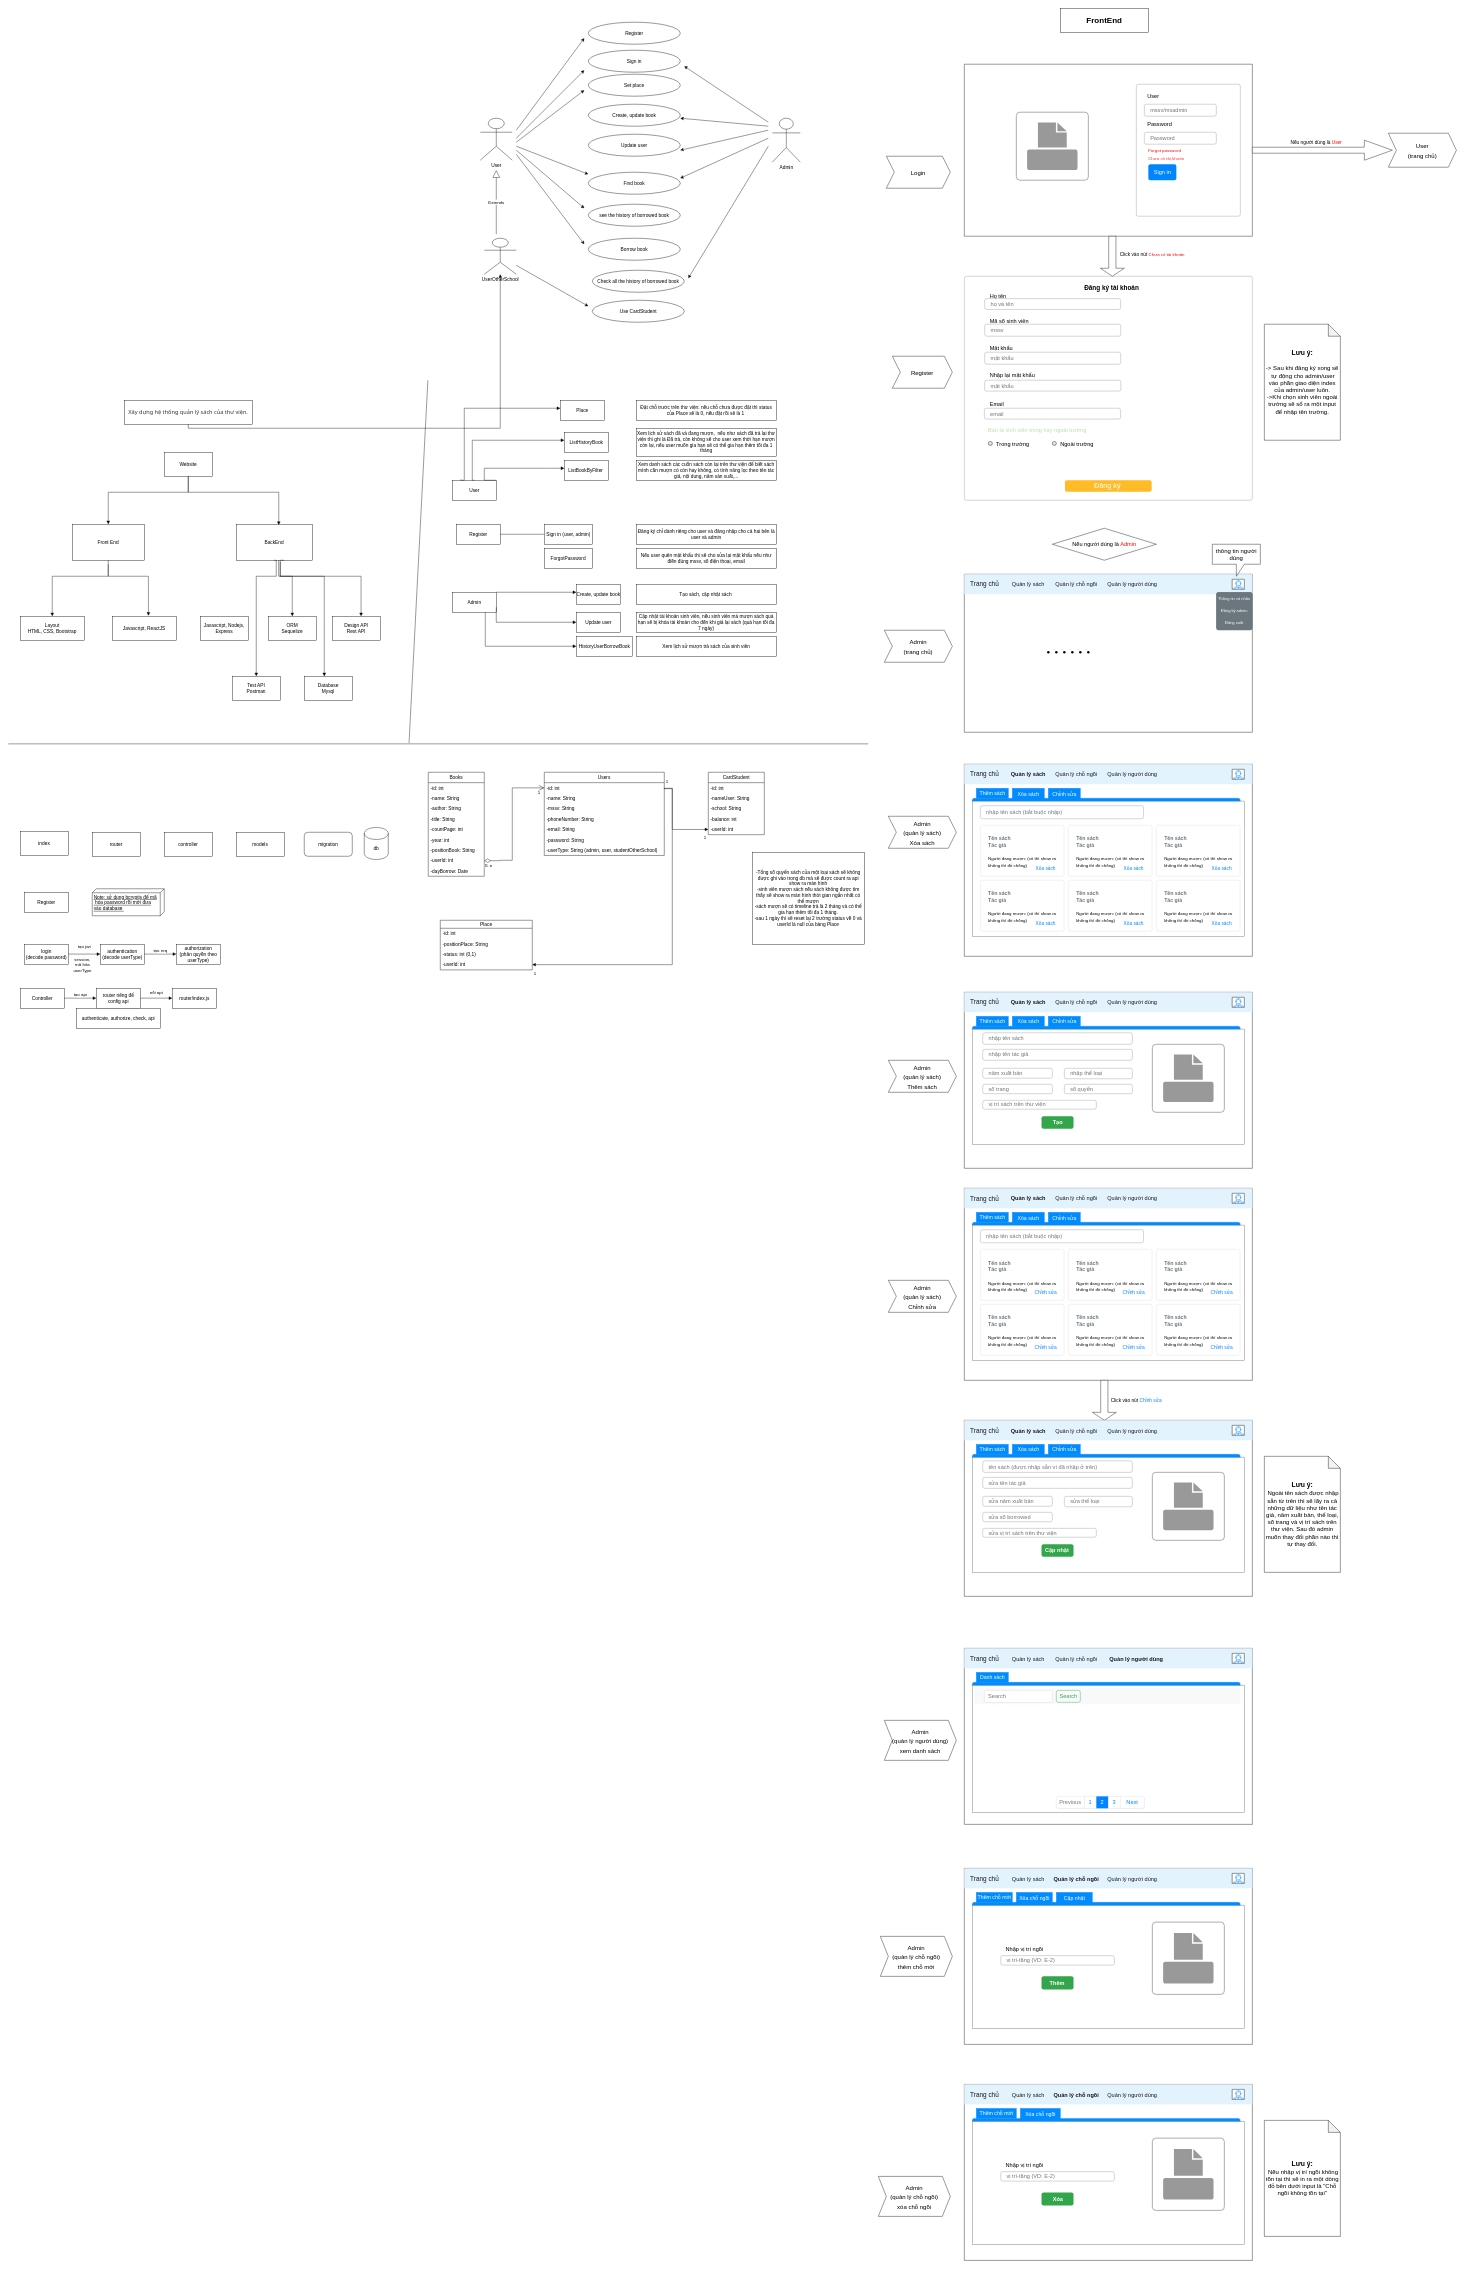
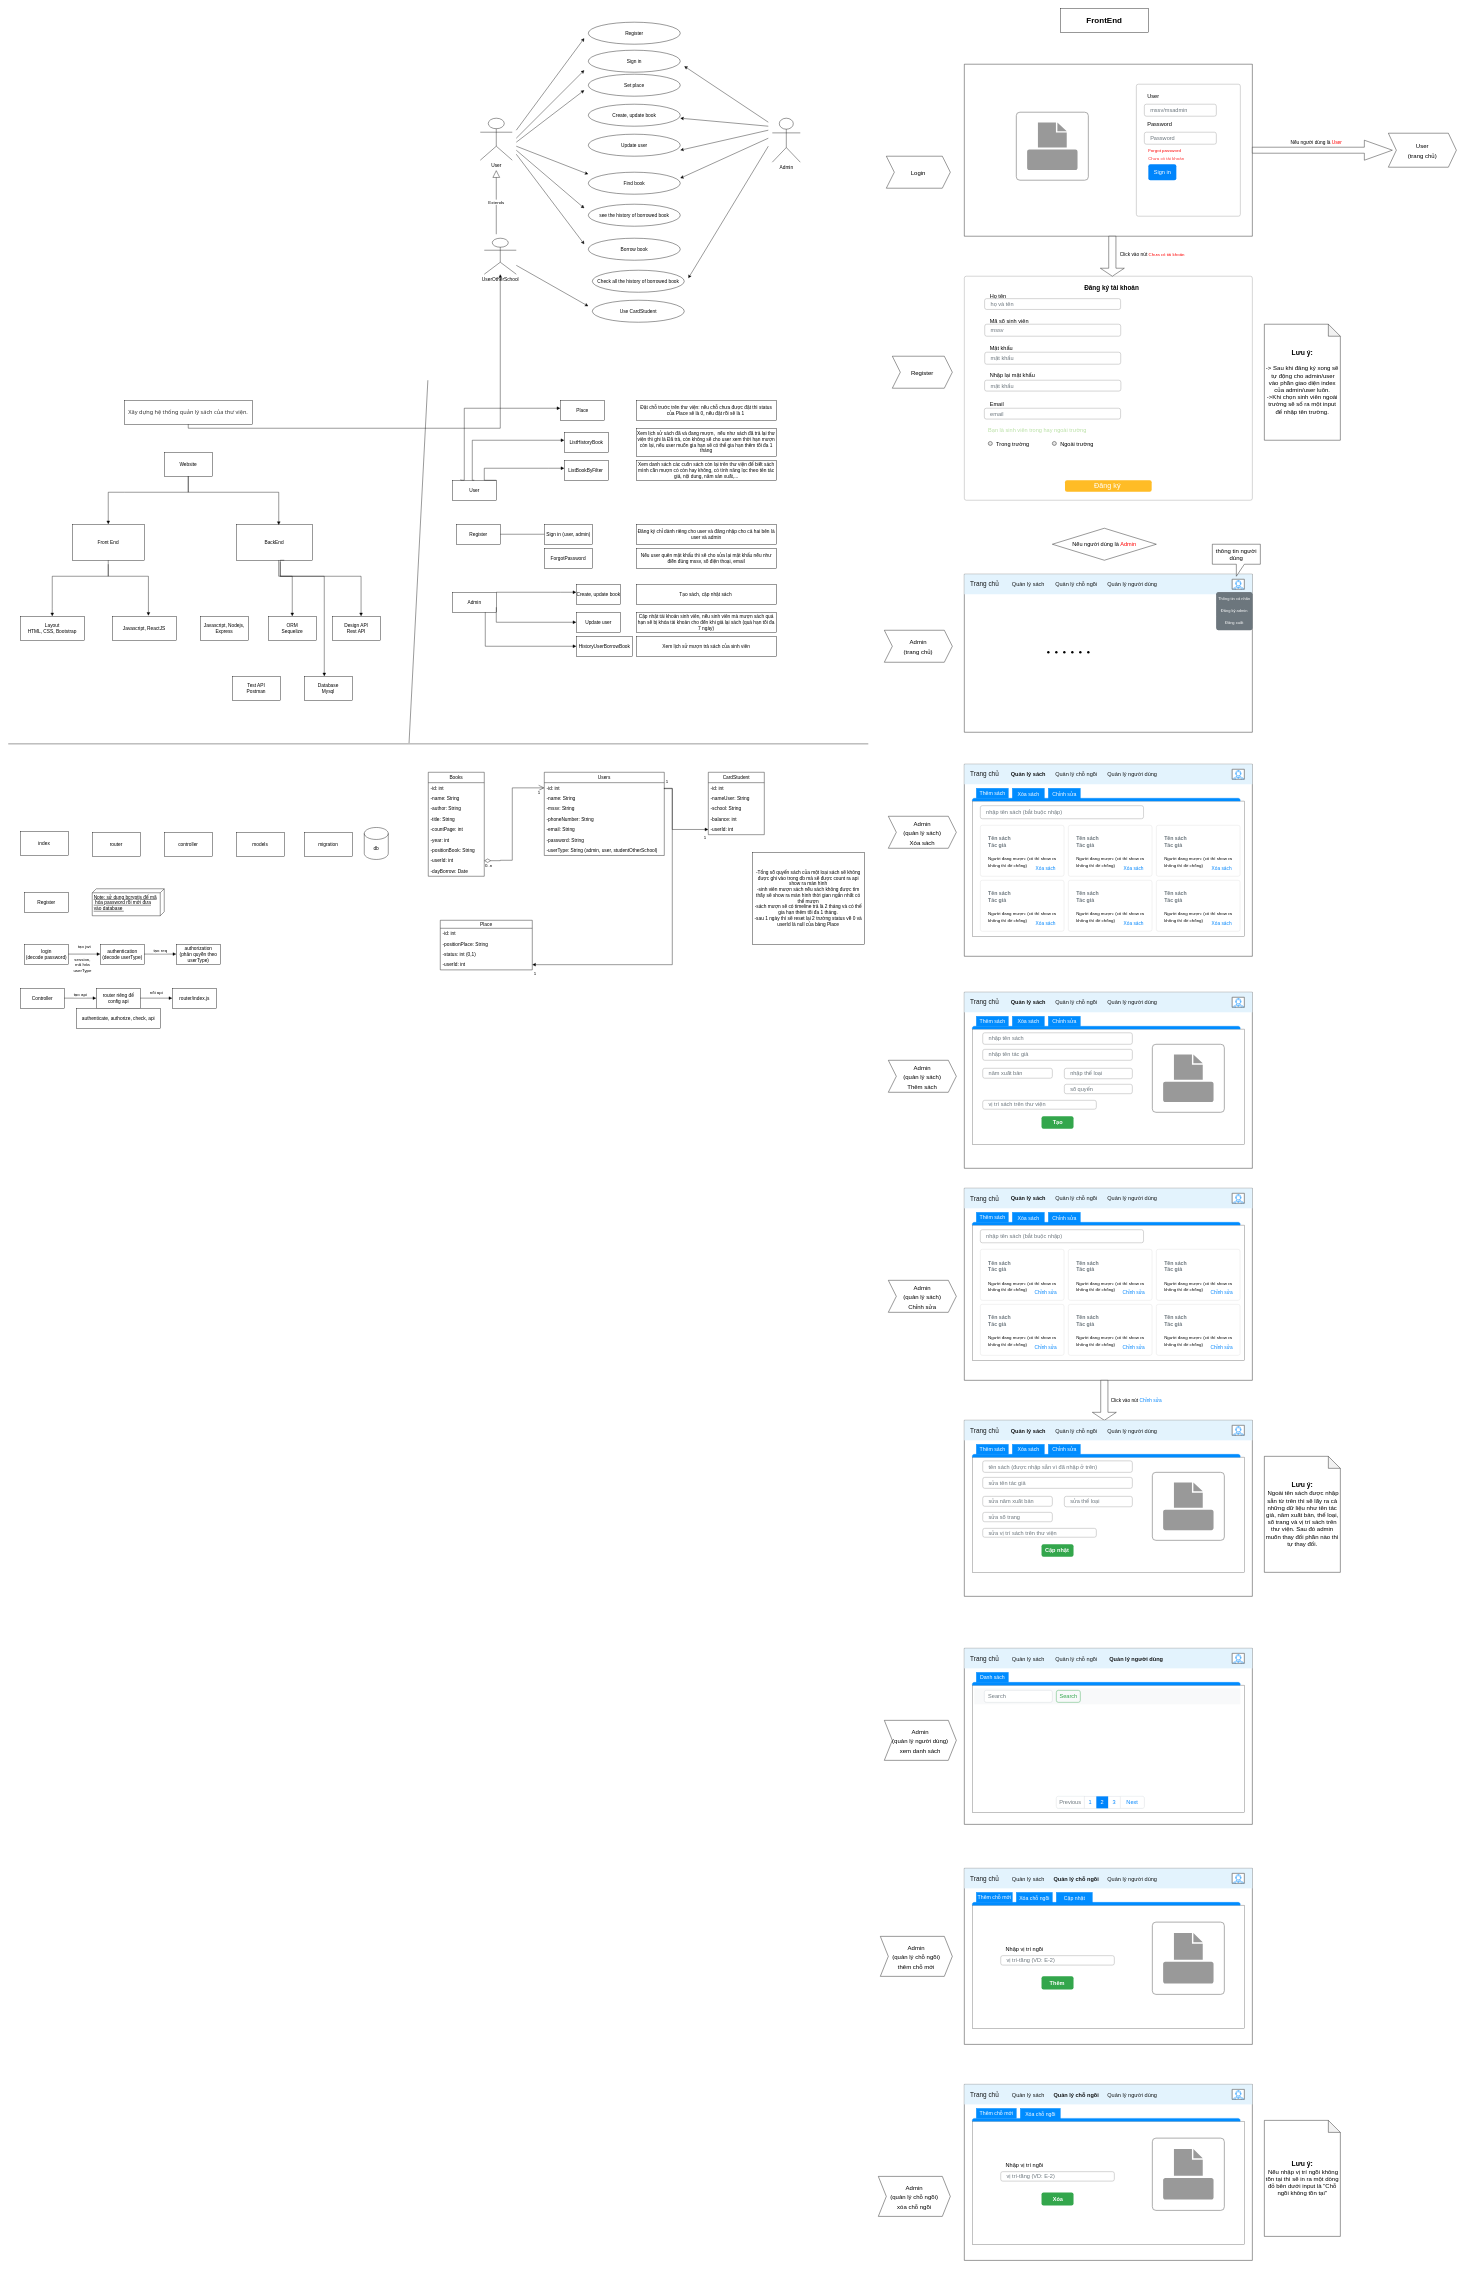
edge "BackEnd" -> "Test API Postman": removed
node "migration": shape rounded rectangle -> rectangle
node "số trang": removed
node "sửa số borrowed": label "sửa số borrowed" -> "sửa số trang"
